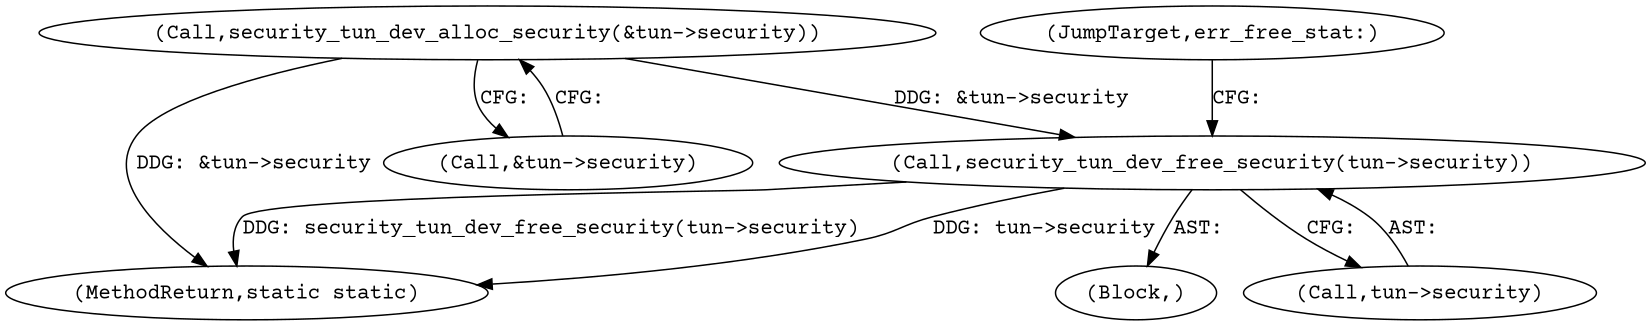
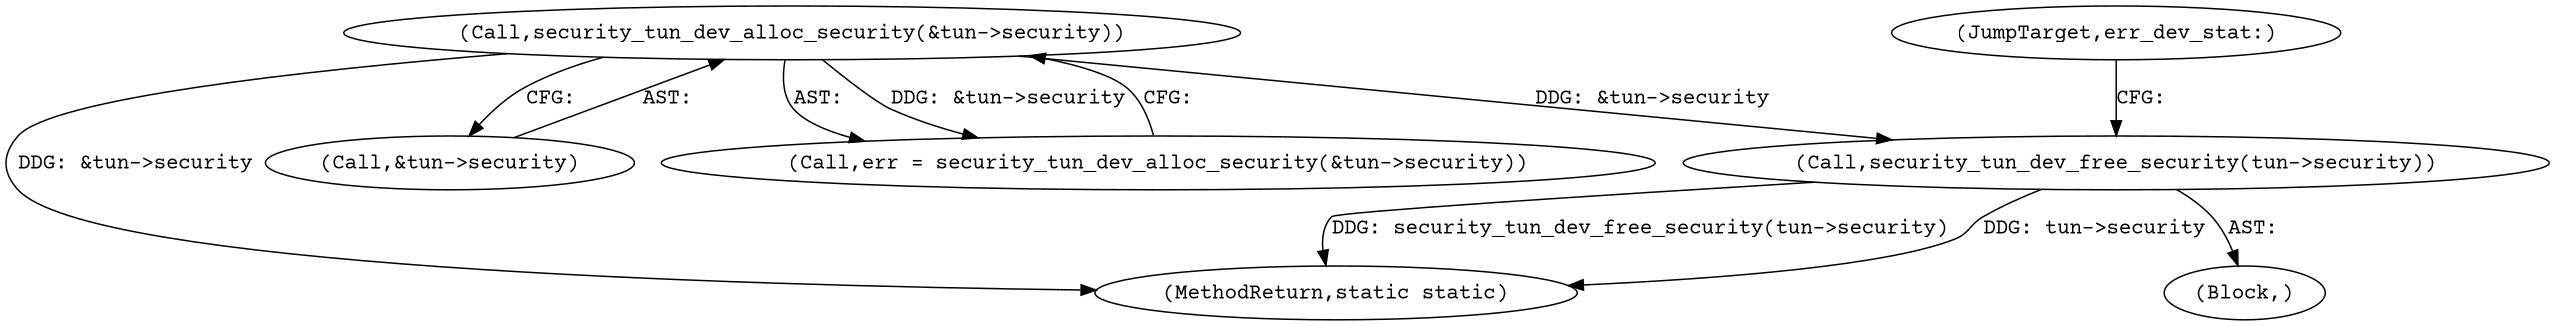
node "(JumpTarget,err_free_stat:)": label "(JumpTarget,err_free_stat:)" -> "(JumpTarget,err_dev_stat:)"
edge "(Call,&tun->security)" -> "(Call,security_tun_dev_alloc_security(&tun->security))": label "CFG: " -> "AST: "
node "(Call,err = security_tun_dev_alloc_security(&tun->security))": added
node "(Call,tun->security)": removed
